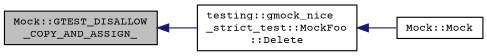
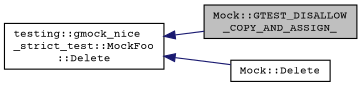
edge "testing::gmock_nice _strict_test::MockFoo ::Delete" -> "Mock::GTEST_DISALLOW _COPY_AND_ASSIGN_": reversed
node "Mock::Mock": label "Mock::Mock" -> "Mock::Delete"
